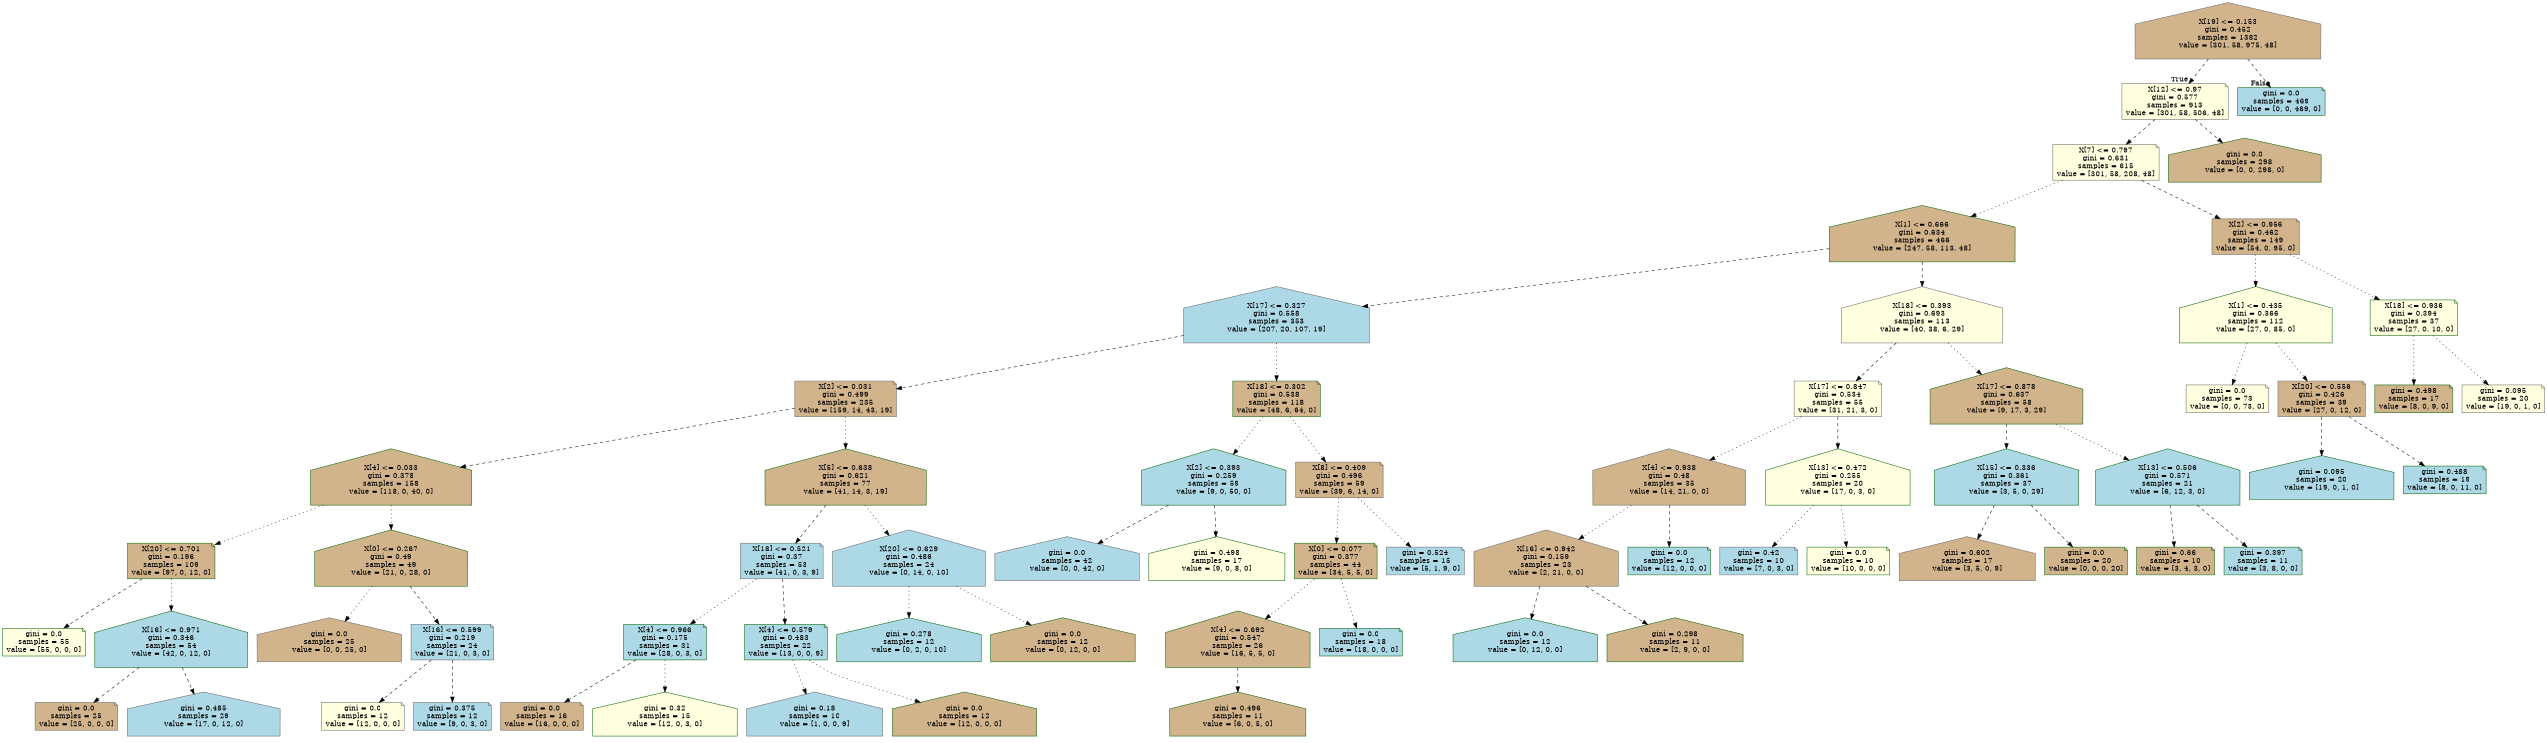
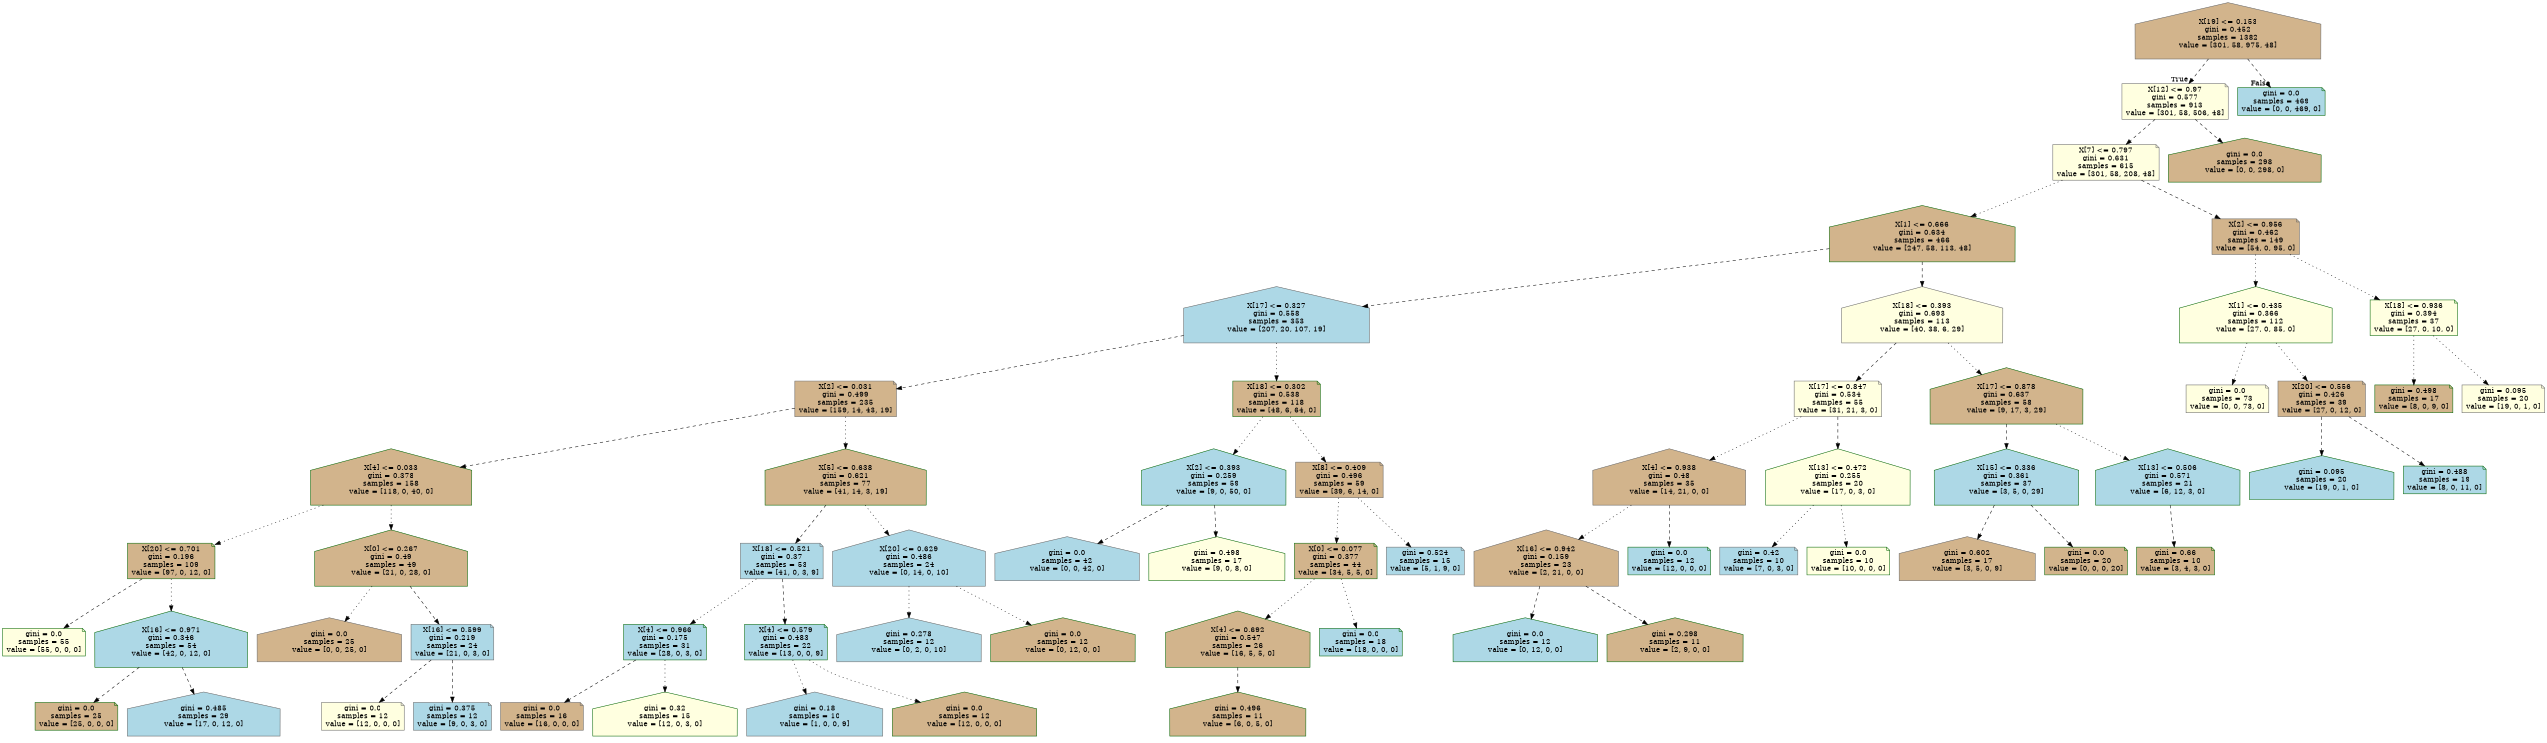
node "gini = 0.397 samples = 11 value = [3, 8, 0, 0]": removed
node "gini = 0.278 samples = 12 value = [0, 2, 0, 10]": color darkgreen -> gray40
node "gini = 0.0 samples = 25 value = [25, 0, 0, 0]": color gray40 -> darkgreen
